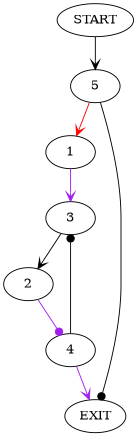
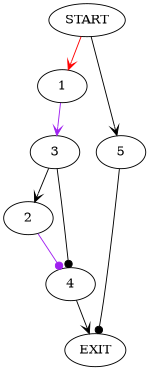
edge "5" -> "1": now "START" -> "1"
edge "4" -> "3": reversed
edge "4" -> "EXIT": color purple -> black
